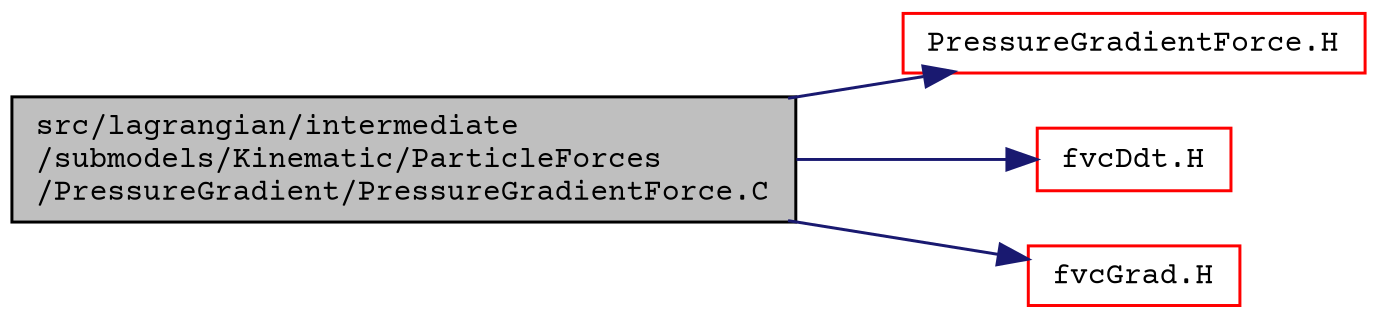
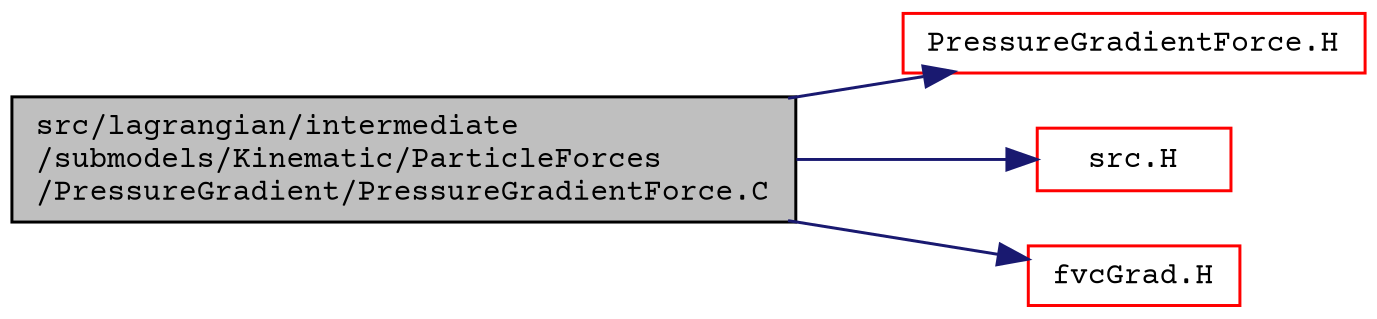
node "fvcDdt.H": label "fvcDdt.H" -> "src.H"
